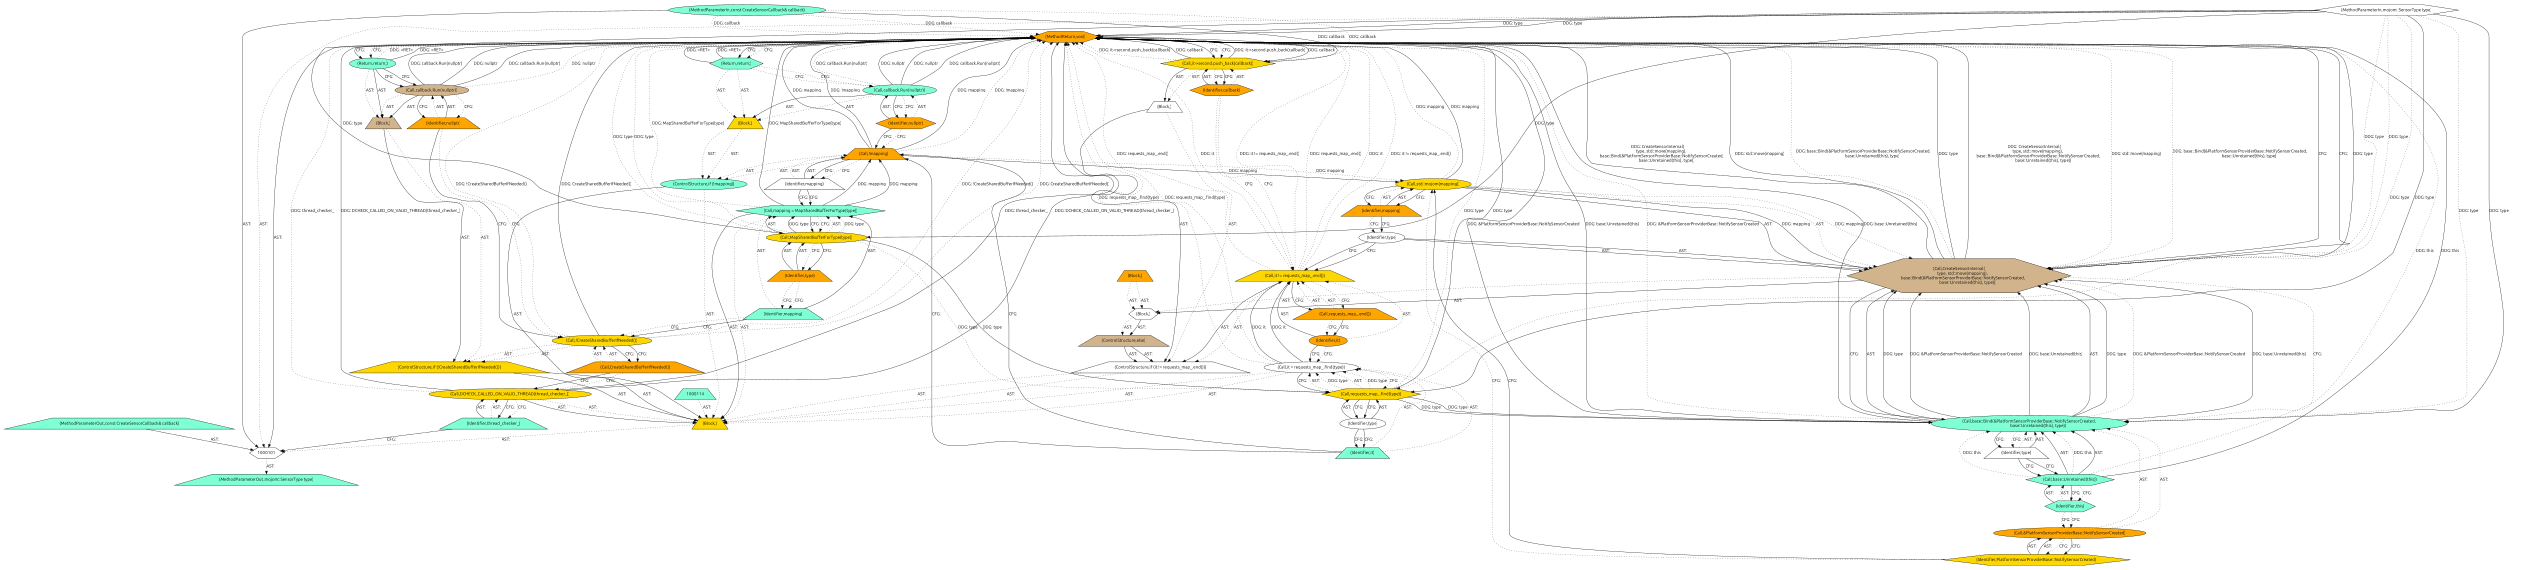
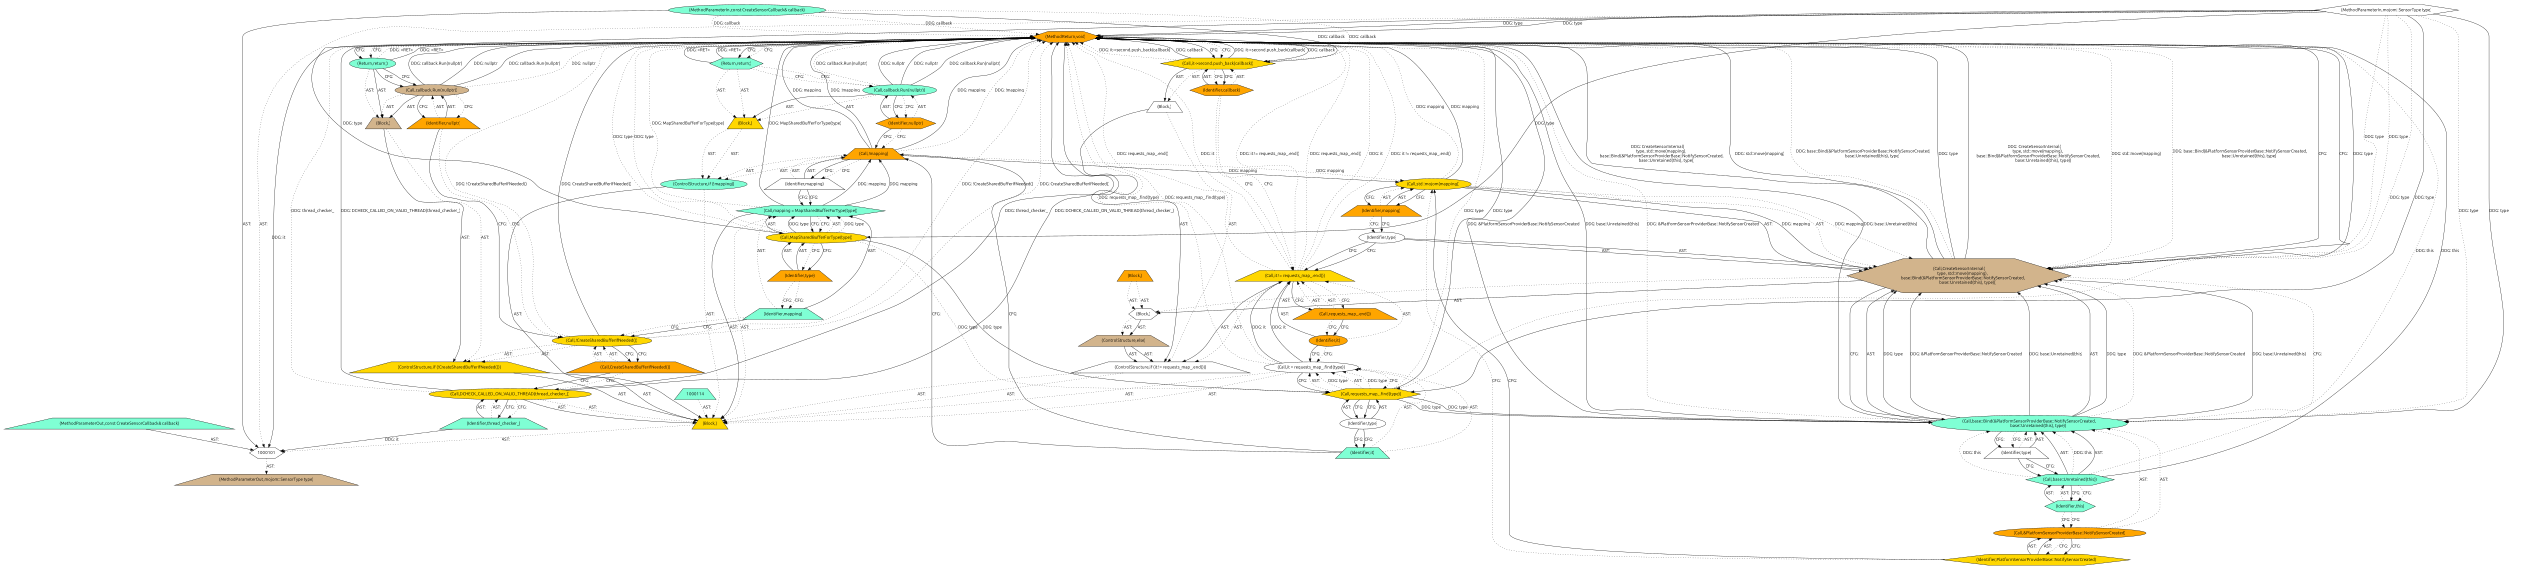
edge "(MethodReturn,void)" -> "1000101": label "AST: " -> "DDG: it"
edge "(Identifier,thread_checker_)" -> "1000101": label "CFG: " -> "DDG: it"
node "(MethodParameterOut,mojom::SensorType type)": fillcolor aquamarine -> tan
